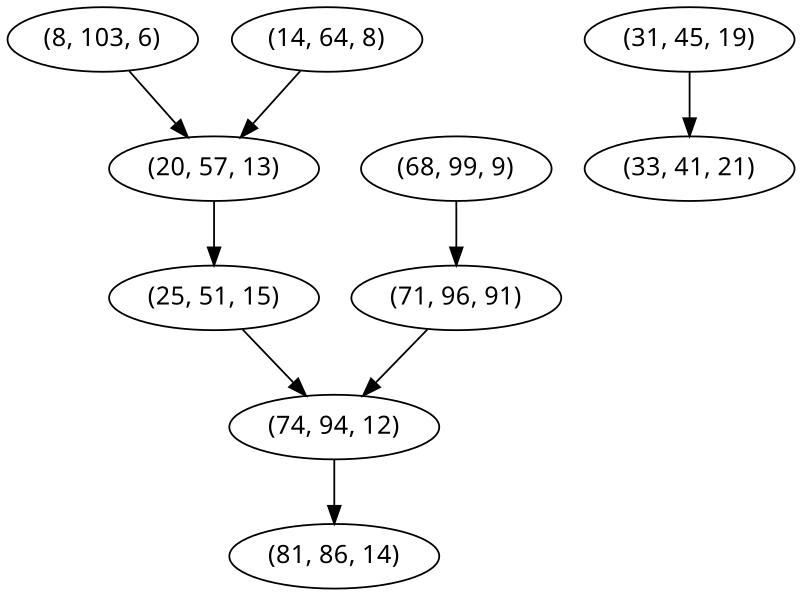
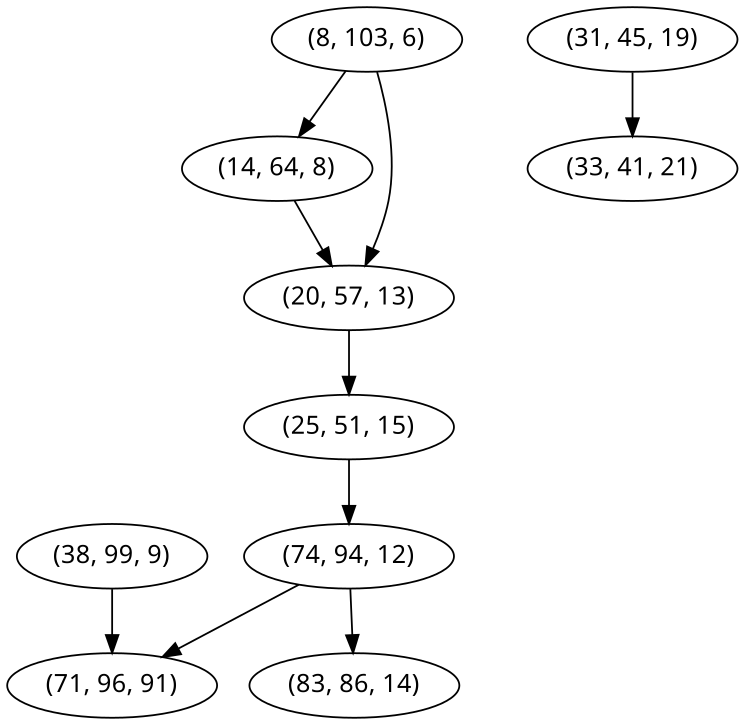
edge "(8, 103, 6)" -> "(14, 64, 8)": added
node "(68, 99, 9)": label "(68, 99, 9)" -> "(38, 99, 9)"
edge "(71, 96, 91)" -> "(74, 94, 12)": reversed
node "(81, 86, 14)": label "(81, 86, 14)" -> "(83, 86, 14)"
